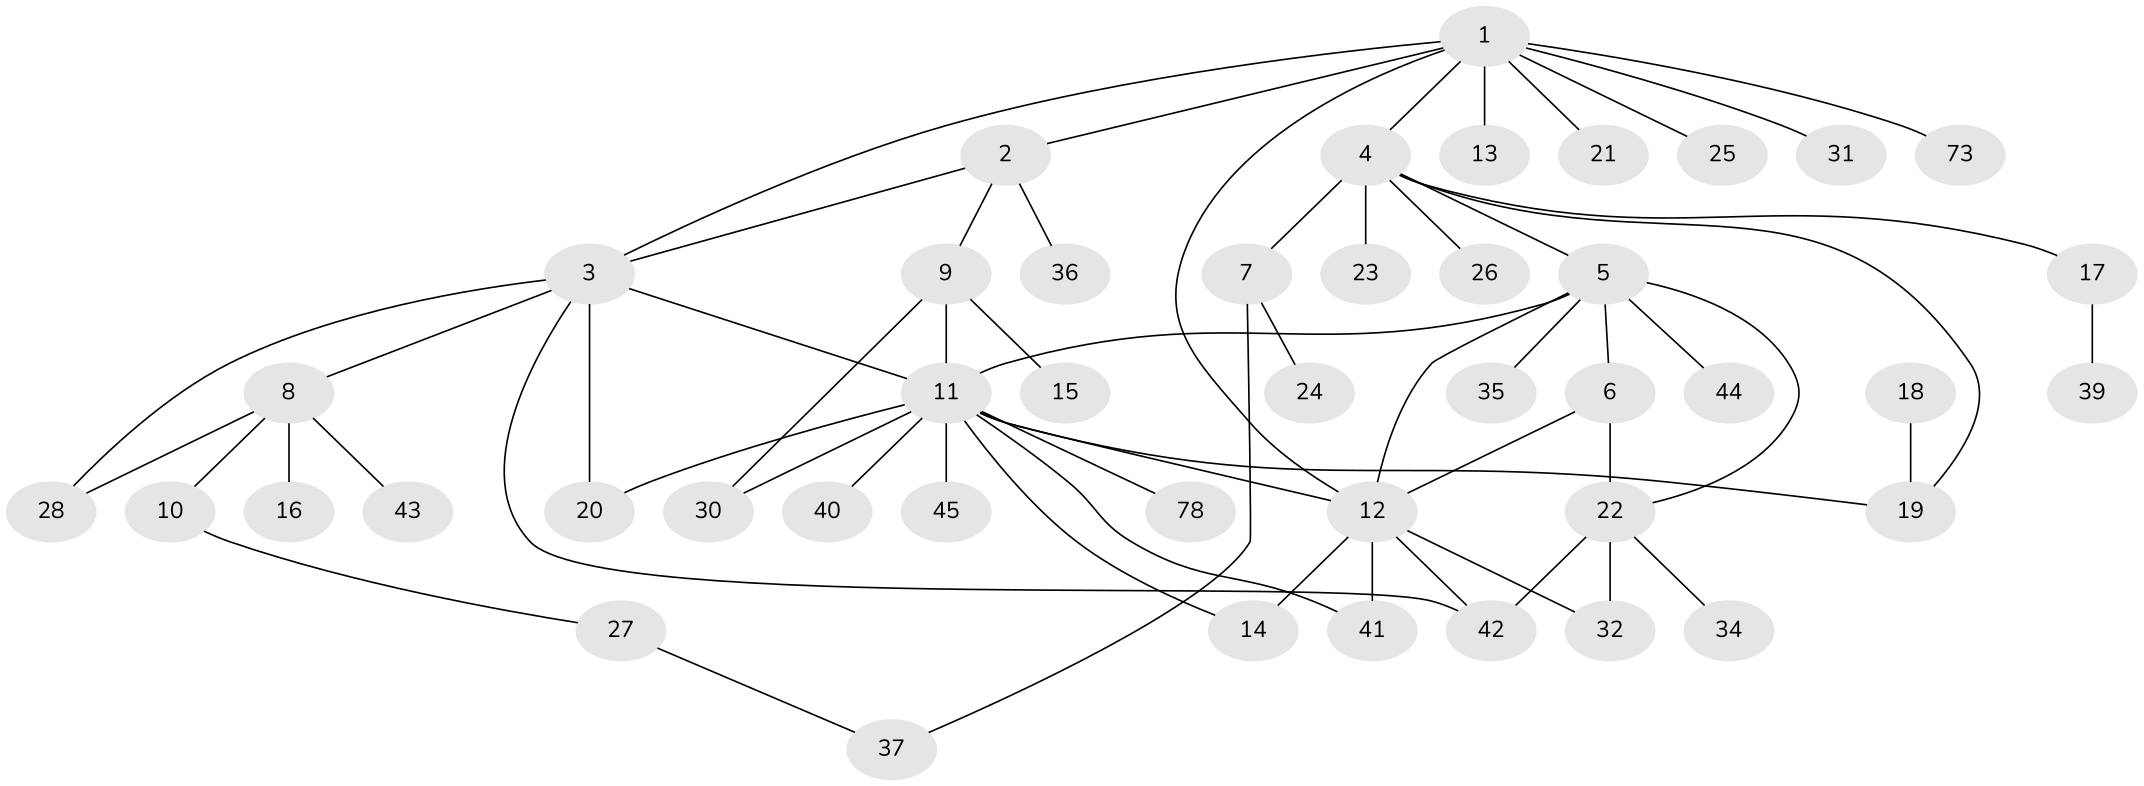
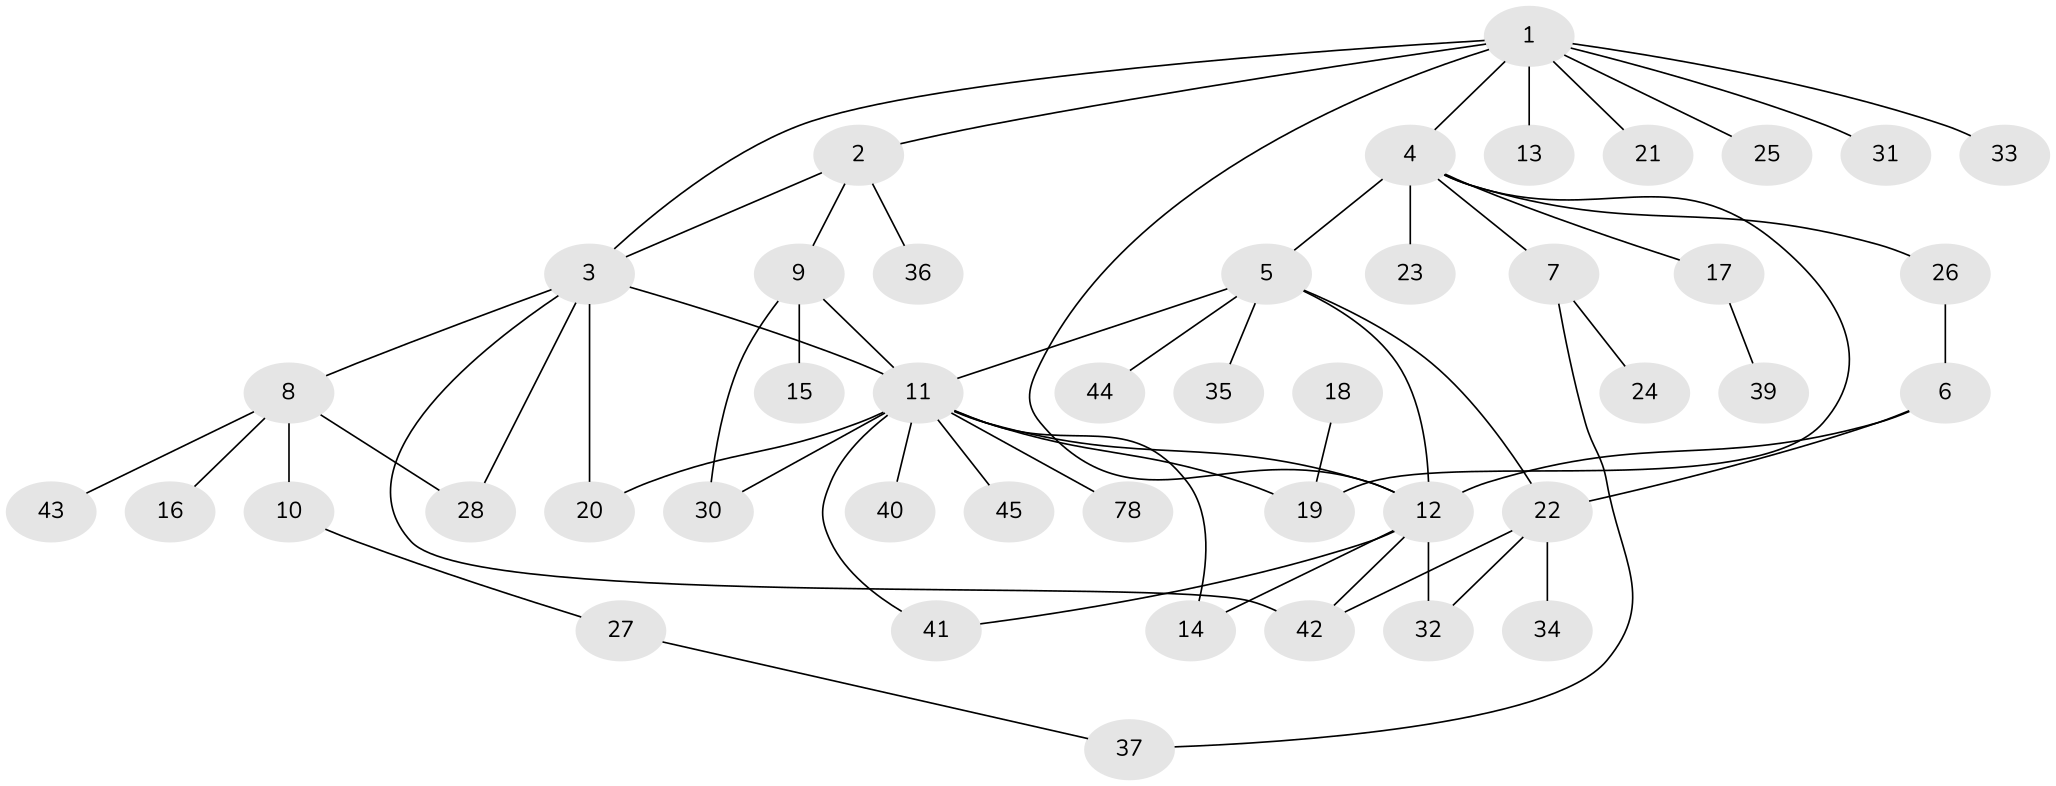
node "73": label "73" -> "33"
edge "5" -- "6": now "26" -- "6"
